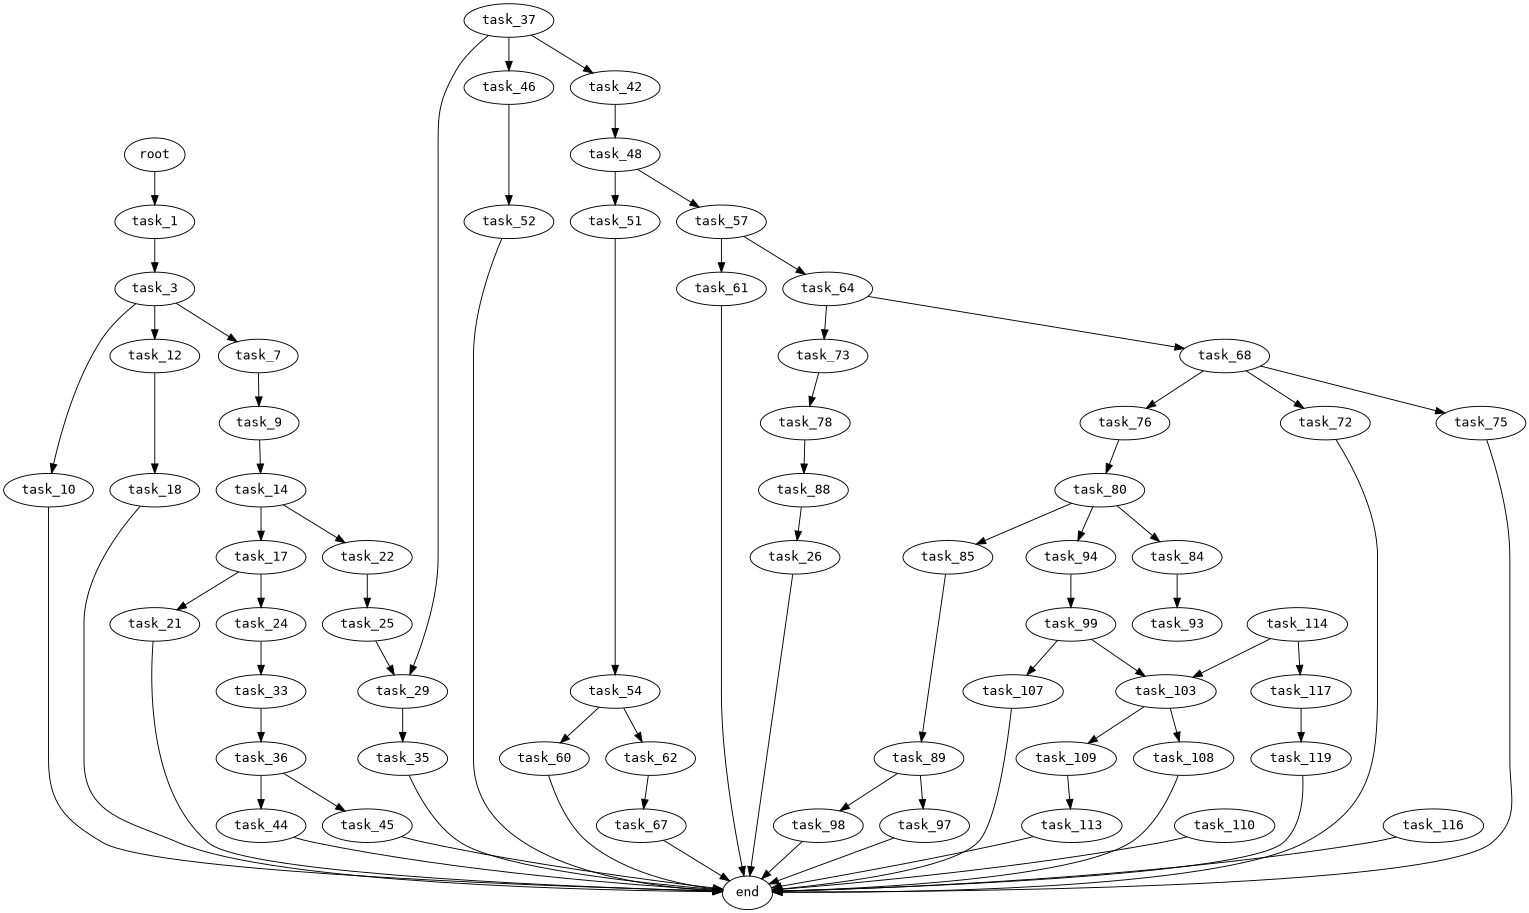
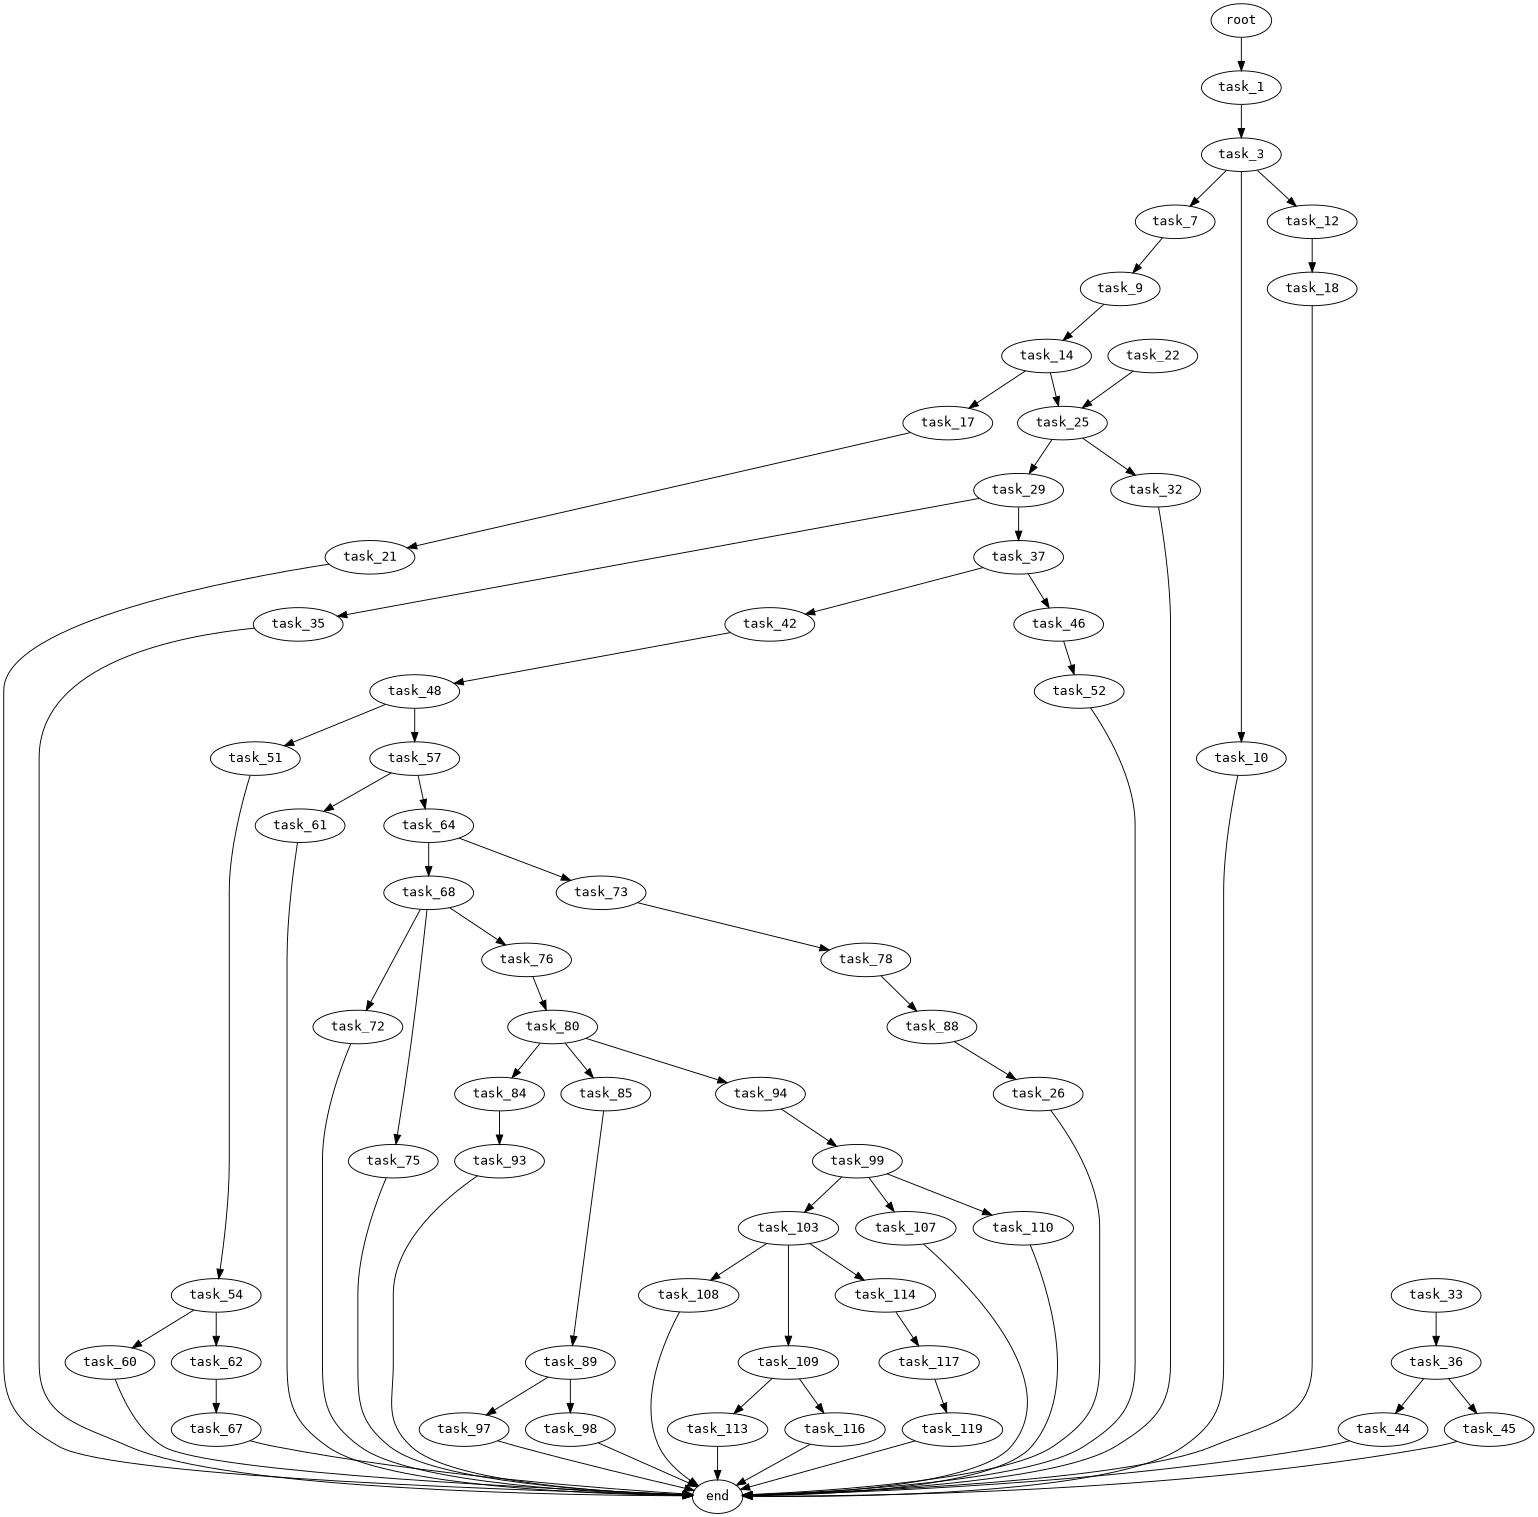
edge "task_37" -> "task_29": reversed
node "task_32": added
edge "task_14" -> "task_22": now "task_14" -> "task_25"
node "task_24": removed
edge "task_114" -> "task_103": reversed
edge "task_99" -> "task_110": added
edge "task_109" -> "task_116": added
edge "task_93" -> "end": added
